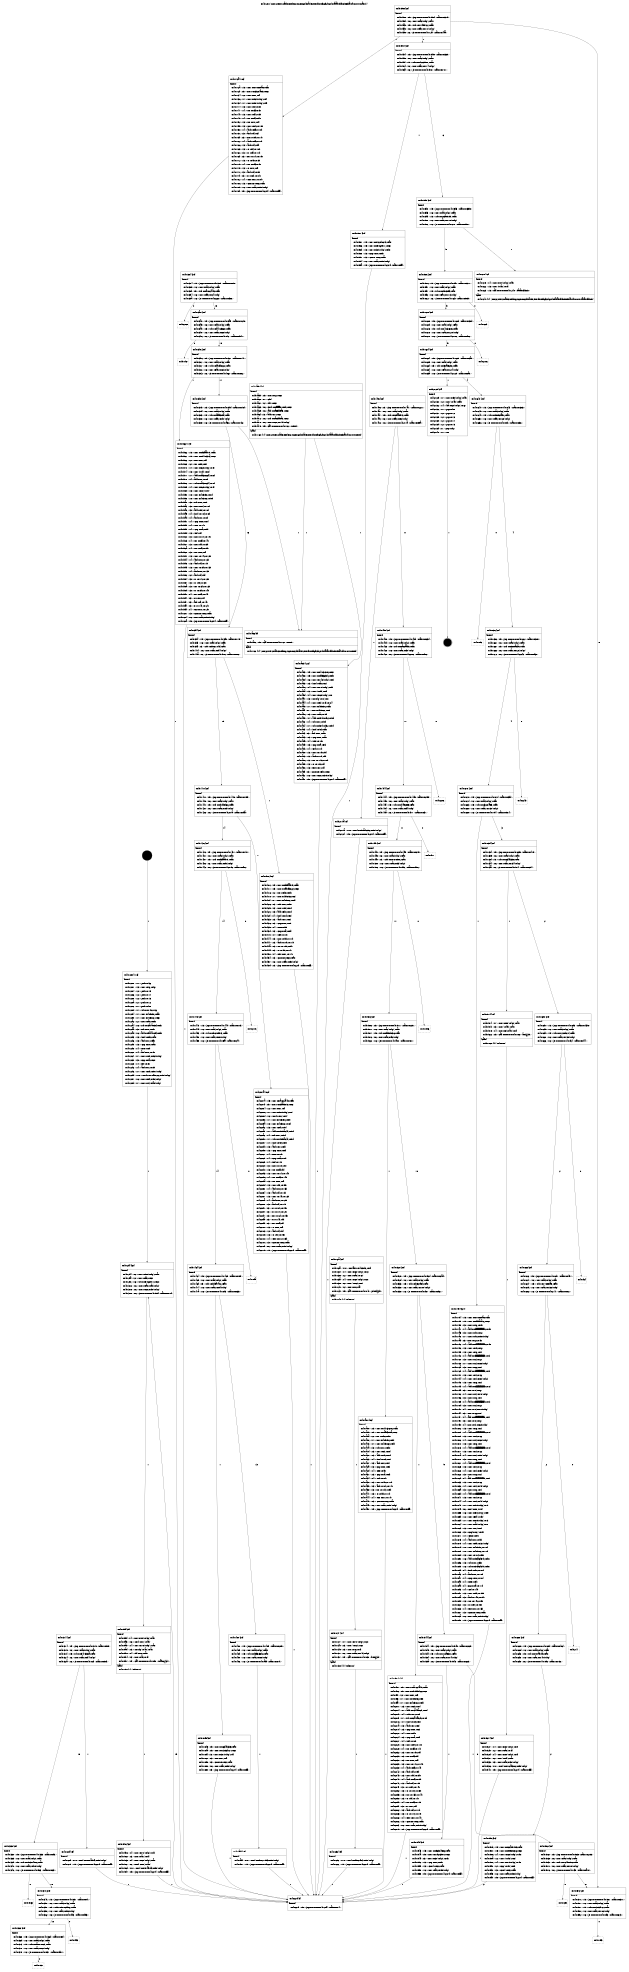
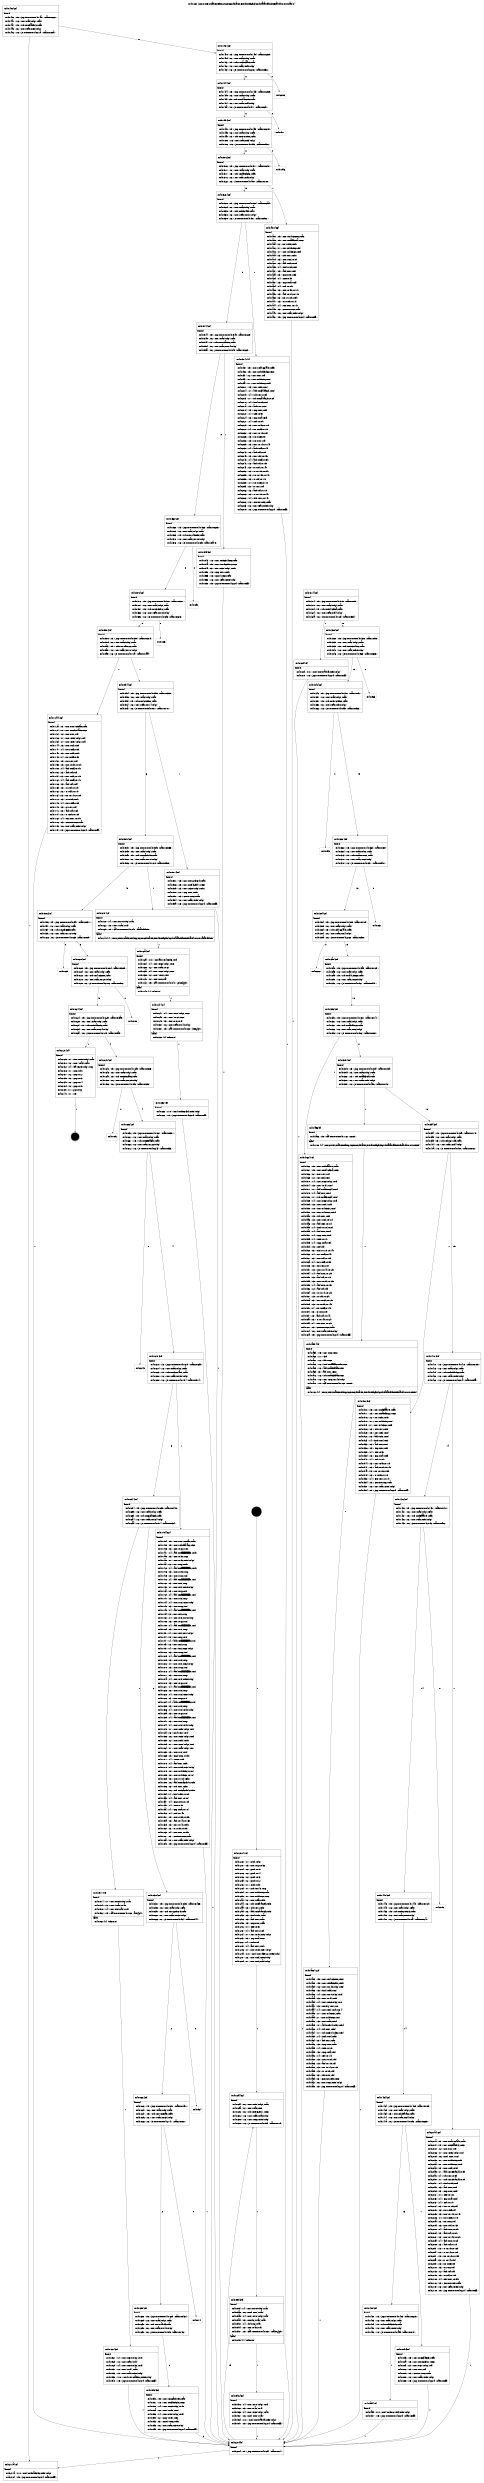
node "0x401dc7": removed
edge "0x401a5b [40]" -> "0x401a56 [5]": reversed
edge "0x401368 [28]" -> "0x401384 [28]": added, label "18"
edge "0x401598 [28]" -> "0x40157c [28]": reversed
edge "0x401c1e [12]" -> "0x401c2a [29]": added, label "1"
node "0x401efa": removed
edge "0x40211a [15]" -> "0x40227f [5]": reversed
